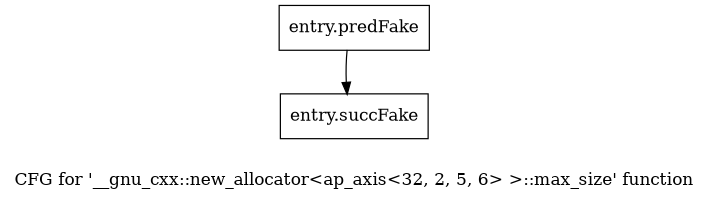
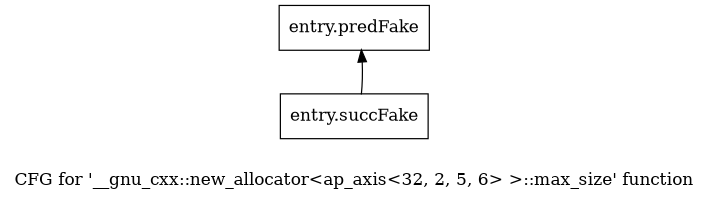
edge "entry.predFake" -> "entry.succFake": reversed
